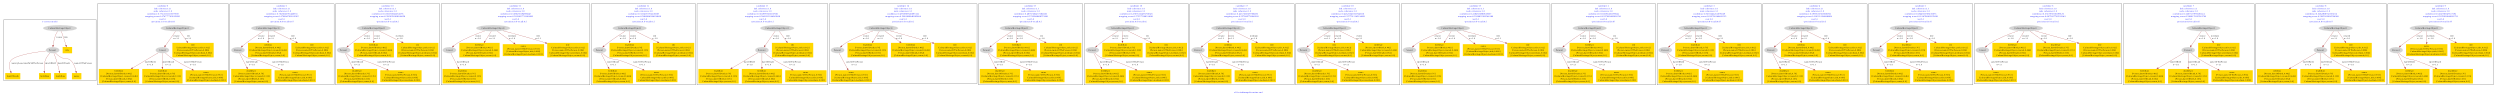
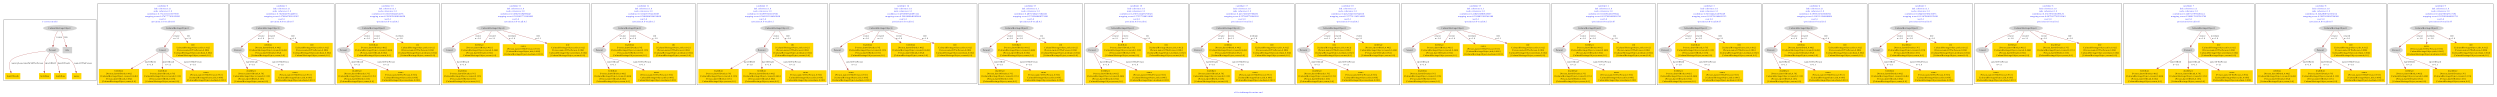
node "title": fillcolor gold -> lightgray
